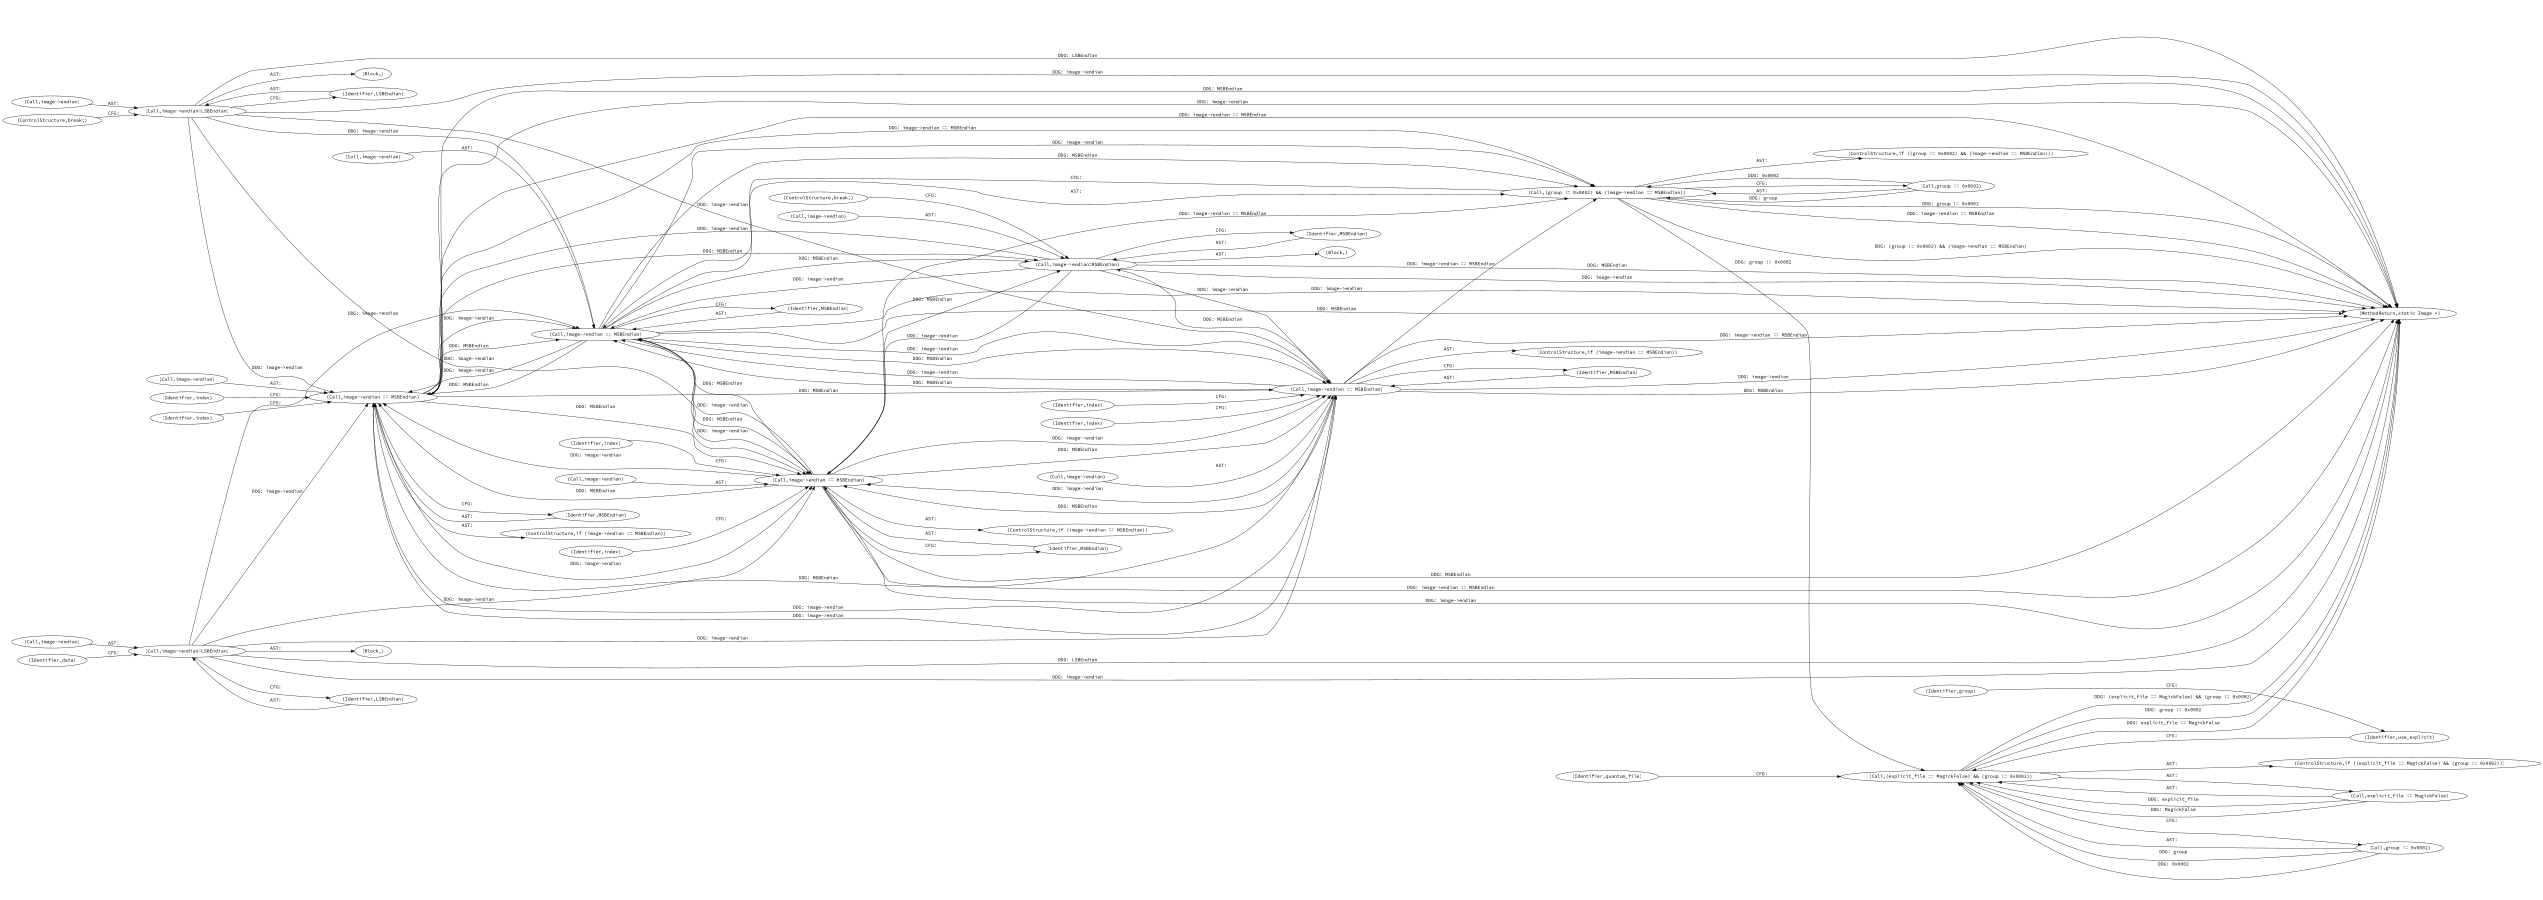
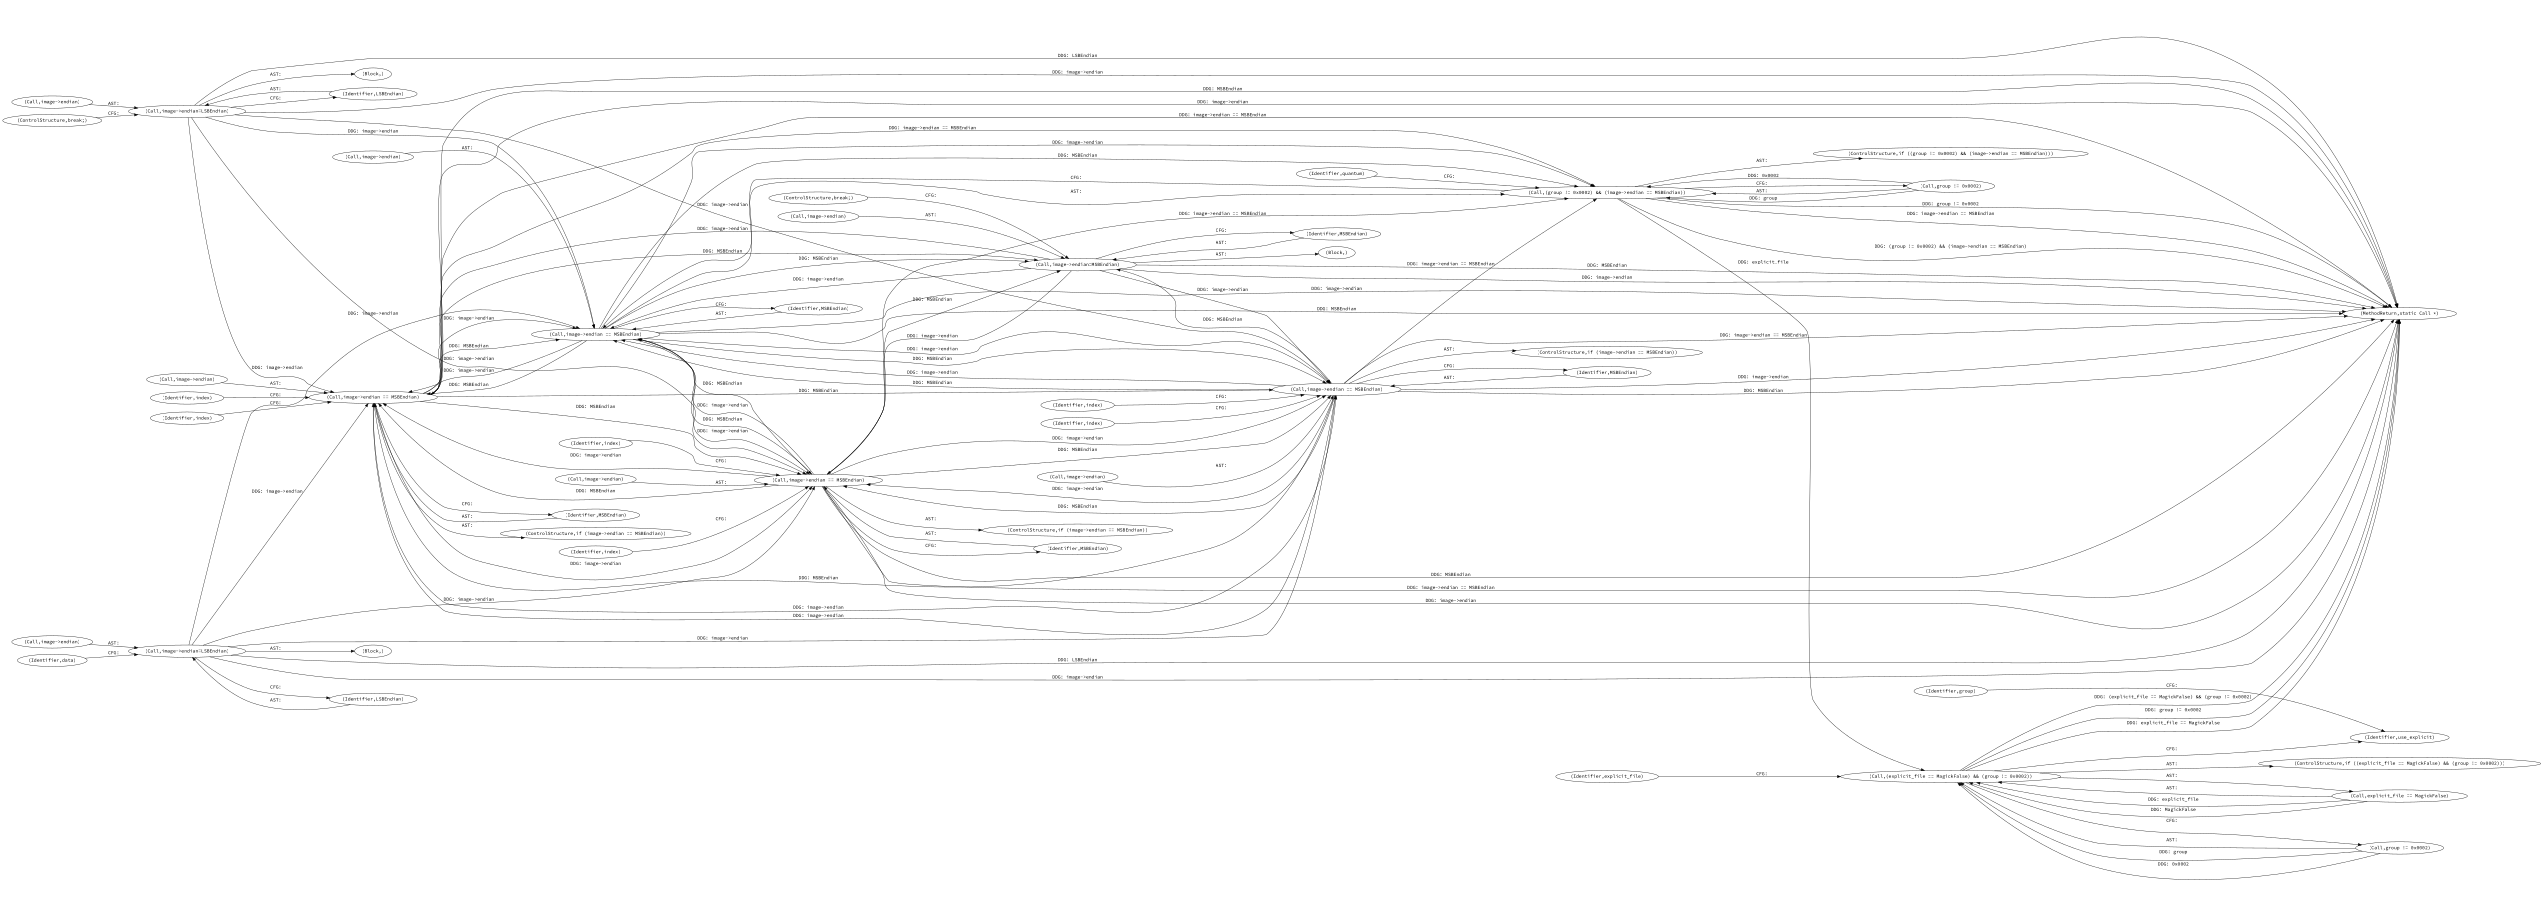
node "(Identifier,quantum)": added
edge "(Call,(group != 0x0002) && (image->endian == MSBEndian))" -> "(Call,(explicit_file == MagickFalse) && (group != 0x0002))": label "DDG: group != 0x0002" -> "DDG: explicit_file"
node "(MethodReturn,static Image *)": label "(MethodReturn,static Image *)" -> "(MethodReturn,static Call *)"
edge "(Identifier,use_explicit)" -> "(Call,(explicit_file == MagickFalse) && (group != 0x0002))": reversed
node "(Identifier,quantum_file)": label "(Identifier,quantum_file)" -> "(Identifier,explicit_file)"
